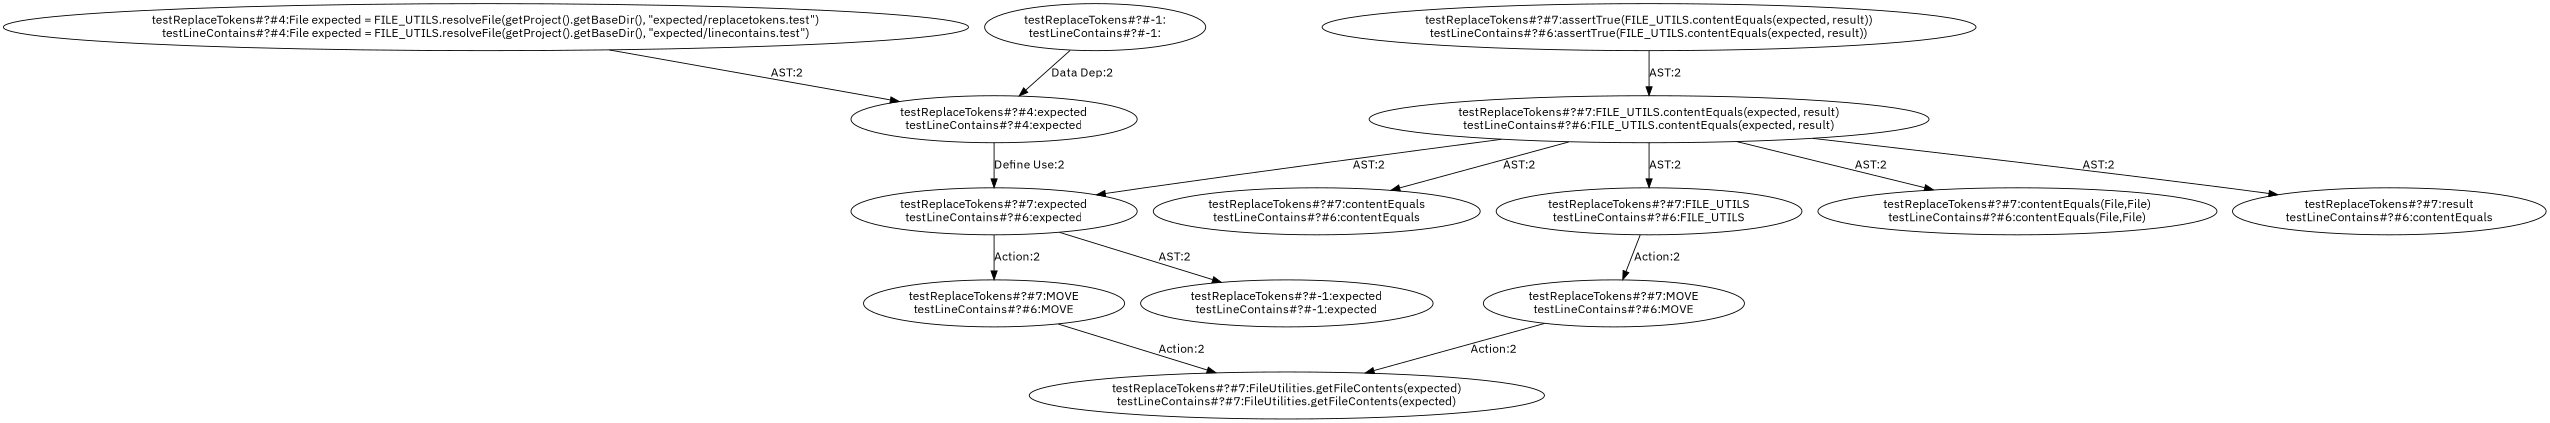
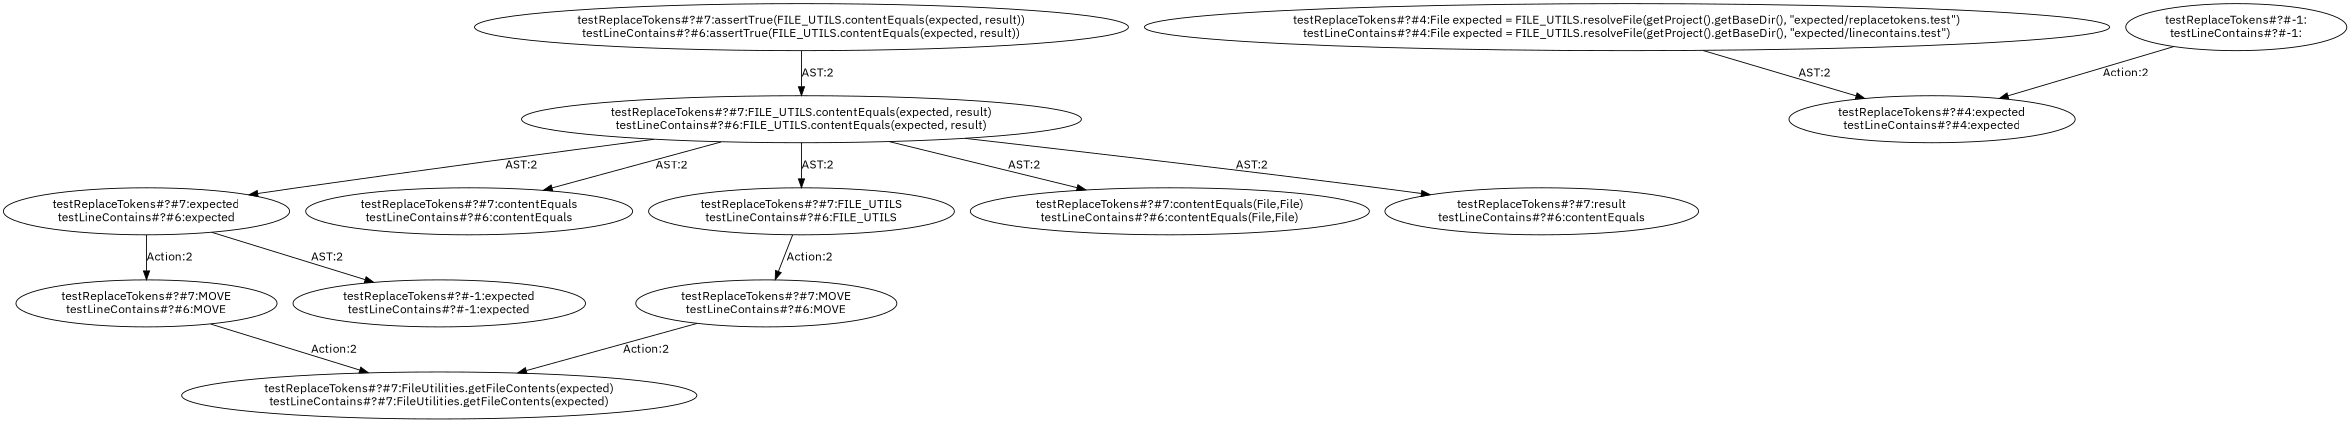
edge "testReplaceTokens#?#-1: testLineContains#?#-1:" -> "testReplaceTokens#?#4:expected testLineContains#?#4:expected": label "Data Dep:2" -> "Action:2"
edge "testReplaceTokens#?#4:expected testLineContains#?#4:expected" -> "testReplaceTokens#?#7:expected testLineContains#?#6:expected": removed, label "Define Use:2"
